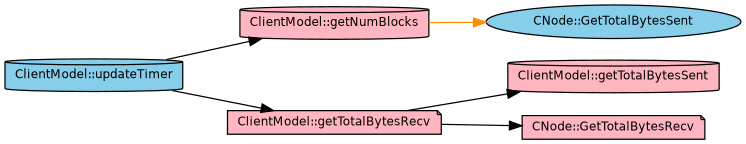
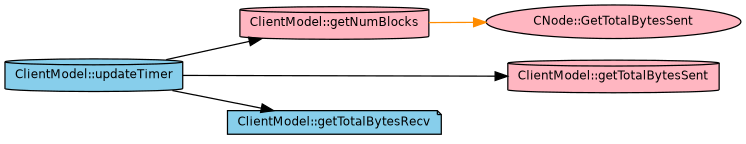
node "CNode::GetTotalBytesSent": fillcolor skyblue -> lightpink
edge "ClientModel::getTotalBytesRecv" -> "ClientModel::getTotalBytesSent": now "ClientModel::updateTimer" -> "ClientModel::getTotalBytesSent"
node "ClientModel::getTotalBytesRecv": fillcolor lightpink -> skyblue
node "CNode::GetTotalBytesRecv": removed
